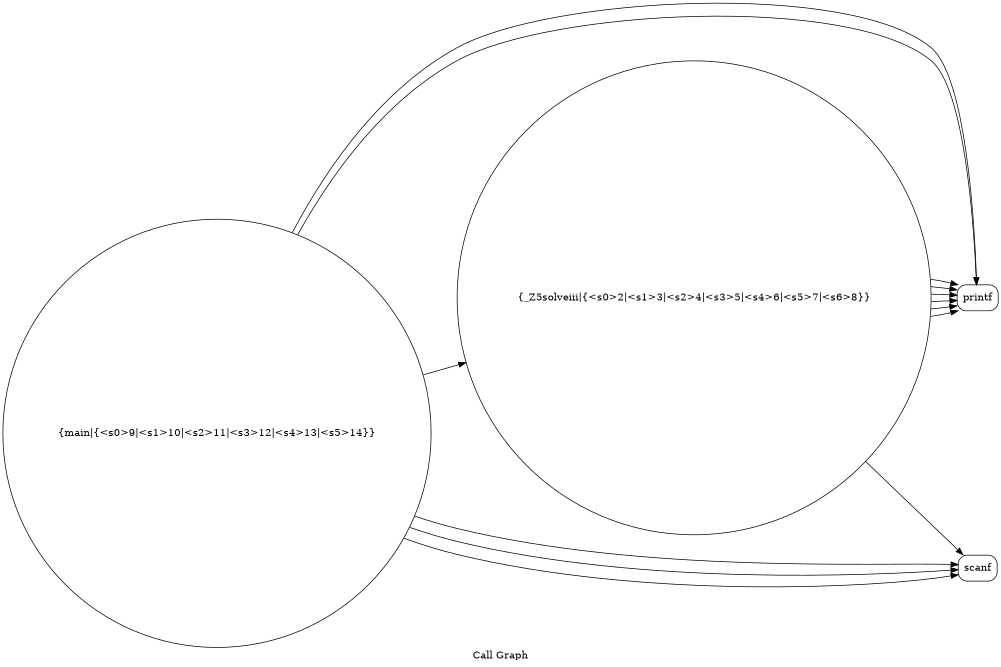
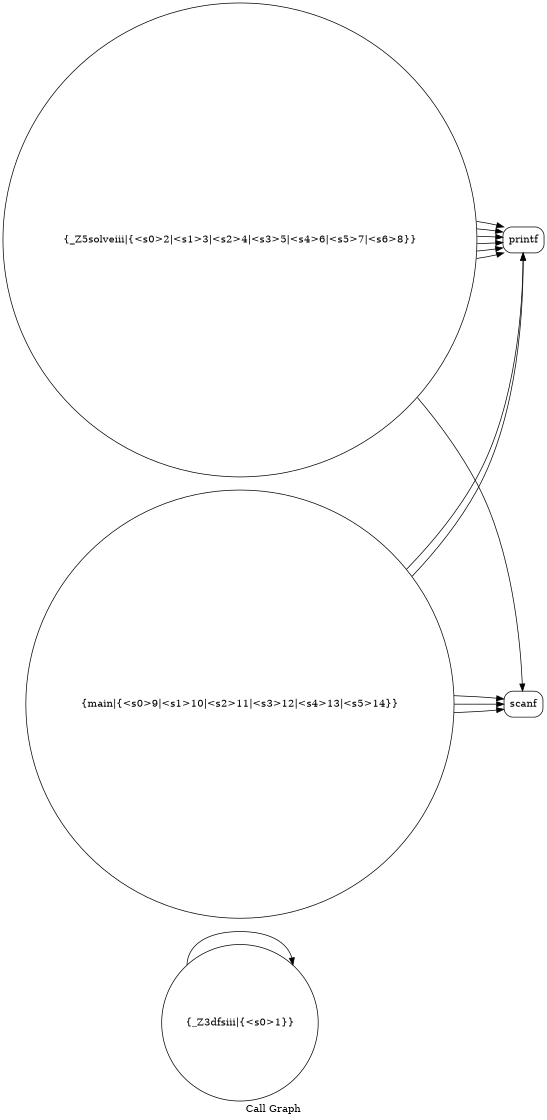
edge "{main|{<s0>9|<s1>10|<s2>11|<s3>12|<s4>13|<s5>14}}" -> "{_Z5solveiii|{<s0>2|<s1>3|<s2>4|<s3>5|<s4>6|<s5>7|<s6>8}}": removed
node "{_Z3dfsiii|{<s0>1}}": added
